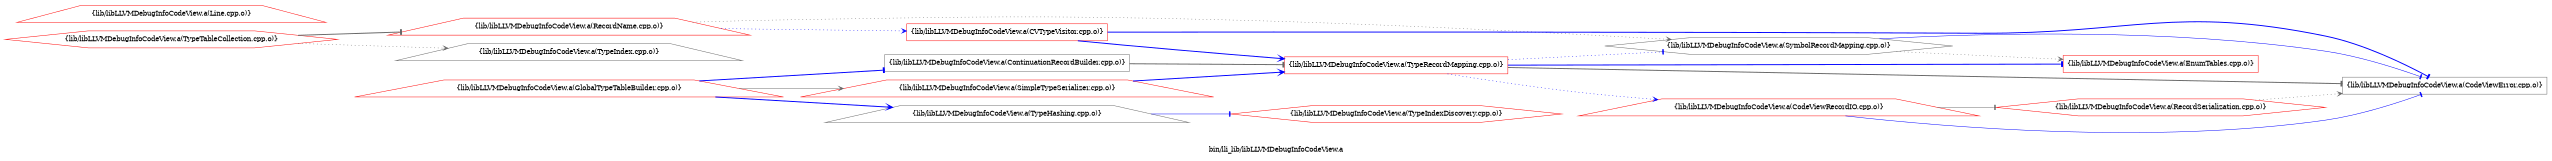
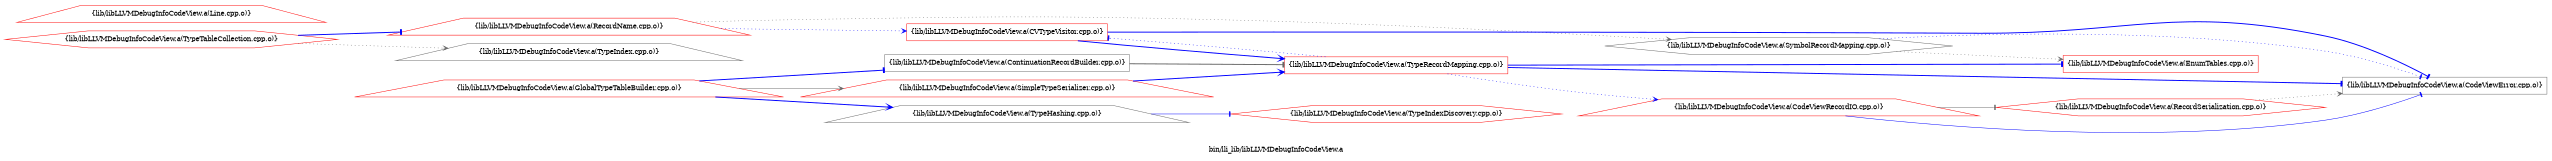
edge "{lib/libLLVMDebugInfoCodeView.a(TypeTableCollection.cpp.o)}" -> "{lib/libLLVMDebugInfoCodeView.a(RecordName.cpp.o)}": color gray40 -> blue
edge "{lib/libLLVMDebugInfoCodeView.a(SymbolRecordMapping.cpp.o)}" -> "{lib/libLLVMDebugInfoCodeView.a(CodeViewError.cpp.o)}": style solid -> dotted
edge "{lib/libLLVMDebugInfoCodeView.a(TypeRecordMapping.cpp.o)}" -> "{lib/libLLVMDebugInfoCodeView.a(SymbolRecordMapping.cpp.o)}": now "{lib/libLLVMDebugInfoCodeView.a(TypeRecordMapping.cpp.o)}" -> "{lib/libLLVMDebugInfoCodeView.a(CVTypeVisitor.cpp.o)}"
edge "{lib/libLLVMDebugInfoCodeView.a(TypeRecordMapping.cpp.o)}" -> "{lib/libLLVMDebugInfoCodeView.a(CodeViewError.cpp.o)}": color gray40 -> blue
